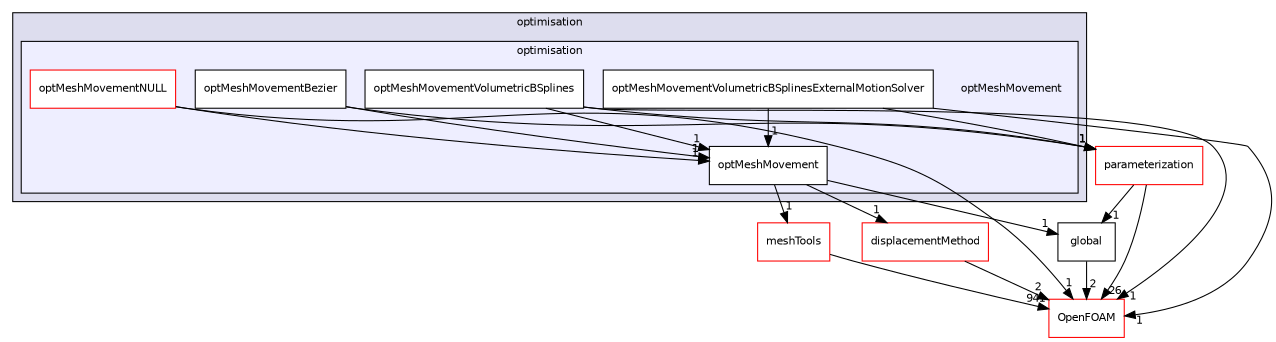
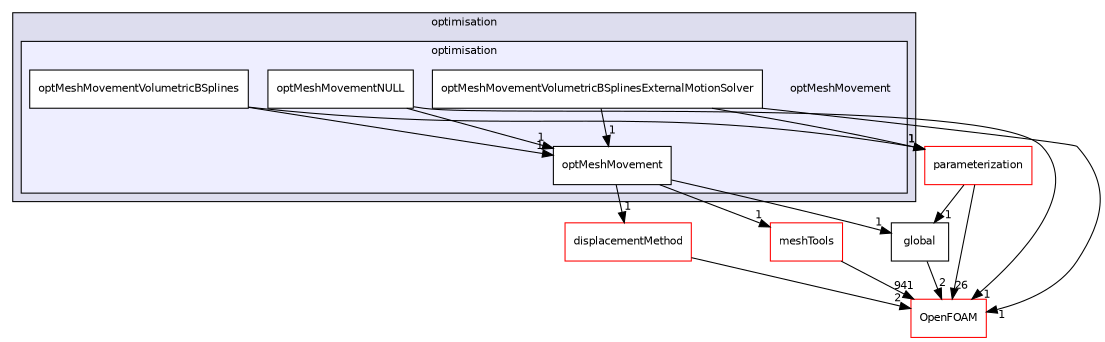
node "optMeshMovementNULL": color red -> black
node "optMeshMovementBezier": removed
edge "optMeshMovementVolumetricBSplines" -> "OpenFOAM": removed
